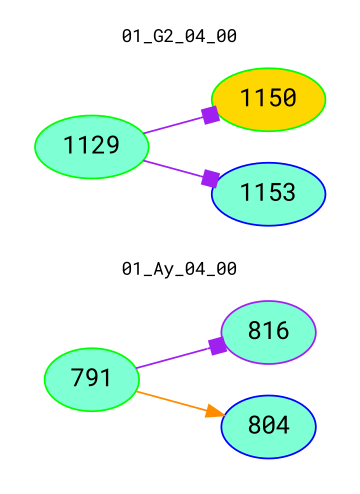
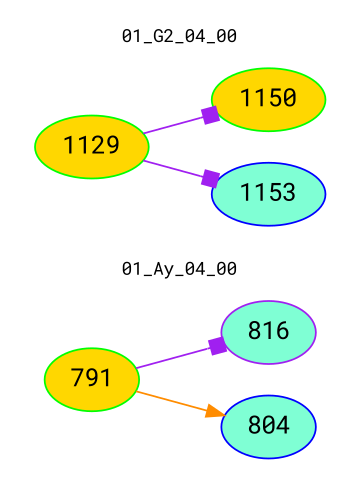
node "1129": fillcolor aquamarine -> gold
node "791": fillcolor aquamarine -> gold
